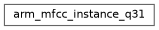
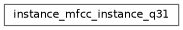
node "arm_mfcc_instance_q31": label "arm_mfcc_instance_q31" -> "instance_mfcc_instance_q31"
